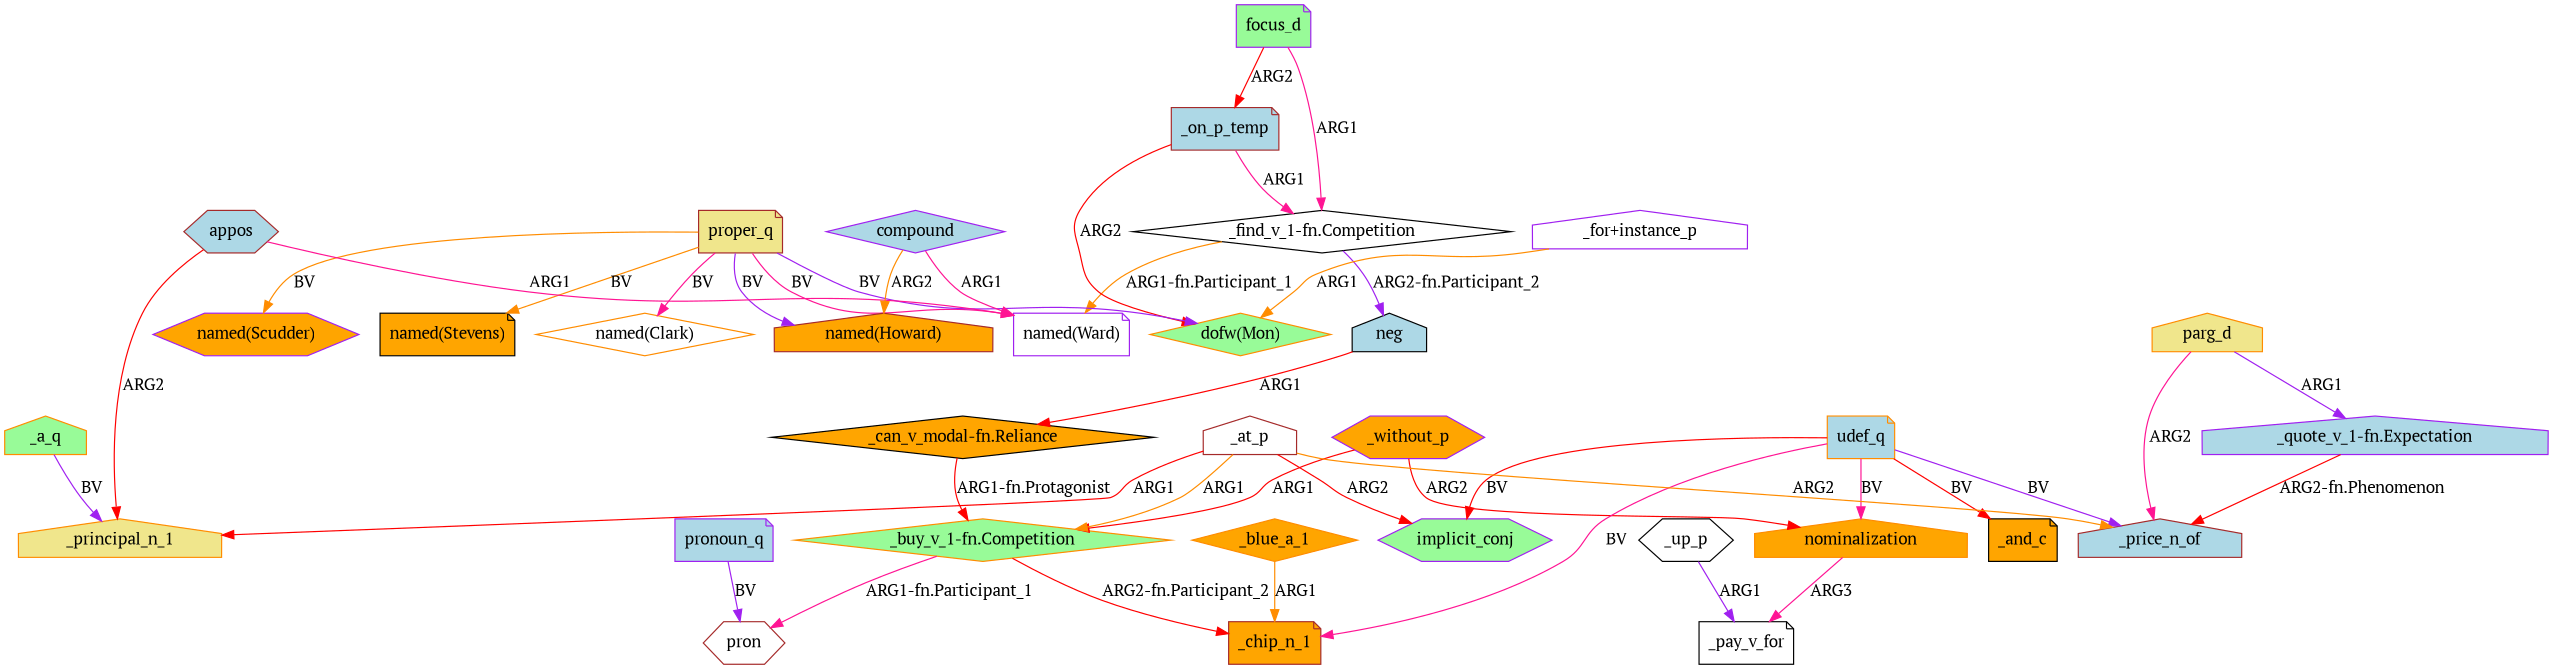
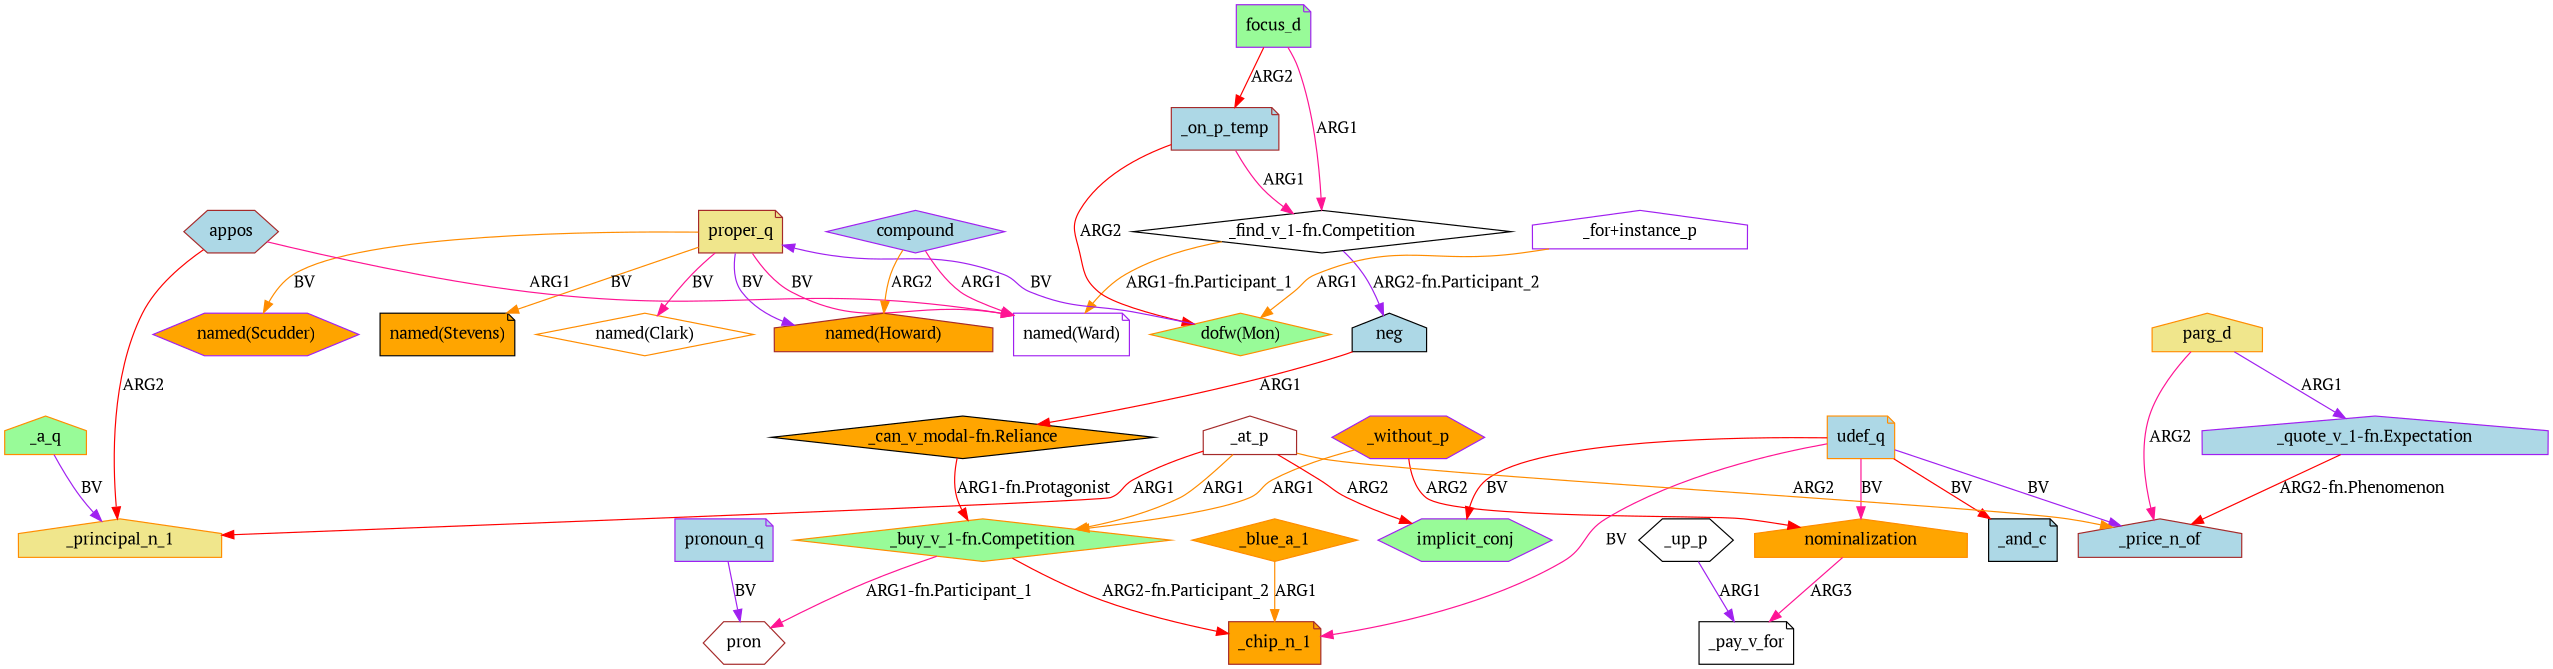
edge "proper_q" -> "dofw(Mon)": reversed
edge "_without_p" -> "_buy_v_1-fn.Competition": color red -> darkorange
node "_and_c": fillcolor orange -> lightblue
